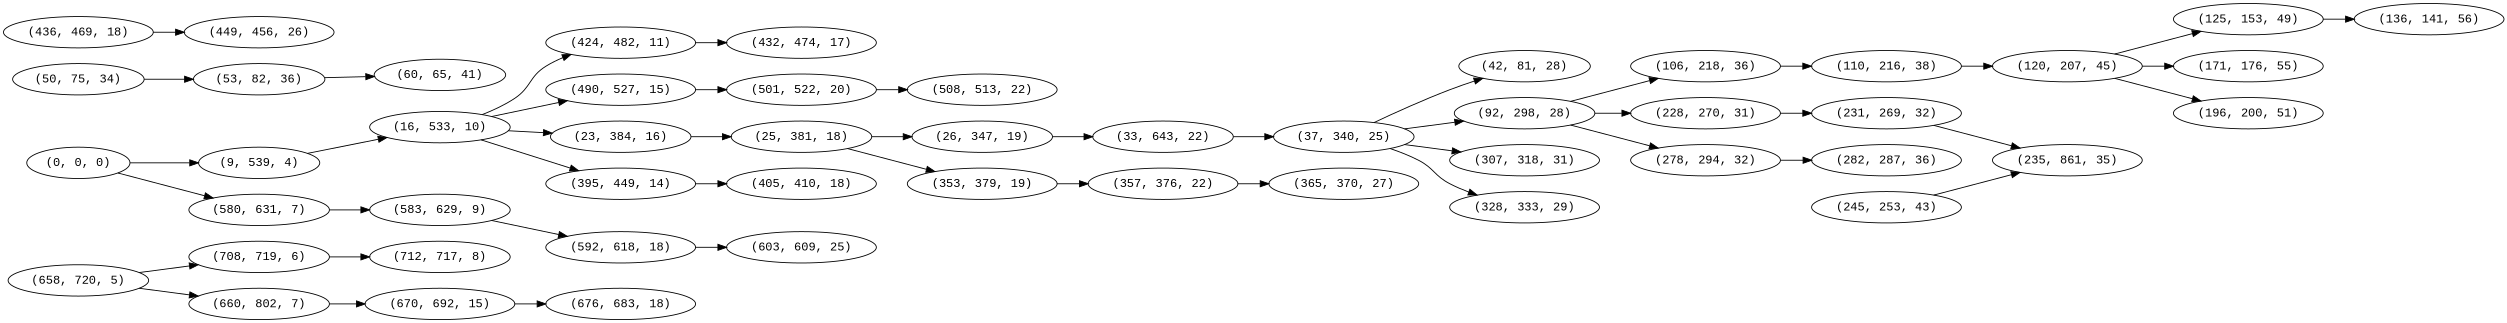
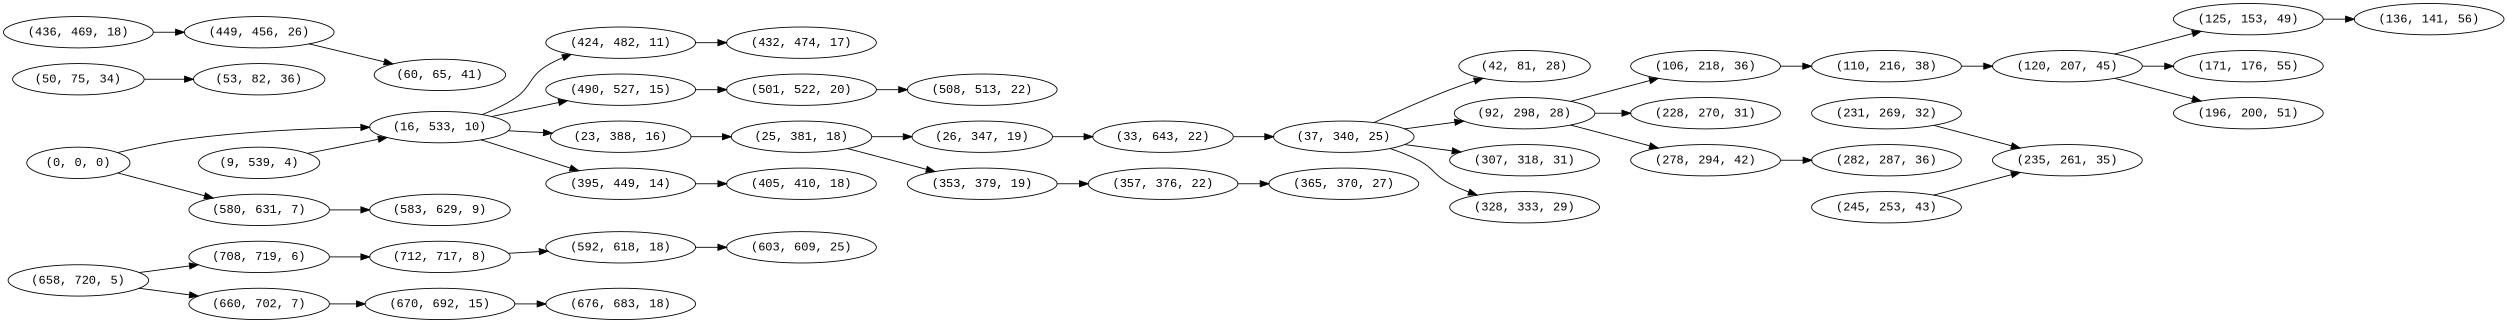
edge "(53, 82, 36)" -> "(60, 65, 41)": now "(449, 456, 26)" -> "(60, 65, 41)"
edge "(228, 270, 31)" -> "(231, 269, 32)": removed
node "(23, 384, 16)": label "(23, 384, 16)" -> "(23, 388, 16)"
node "(278, 294, 32)": label "(278, 294, 32)" -> "(278, 294, 42)"
node "(235, 861, 35)": label "(235, 861, 35)" -> "(235, 261, 35)"
edge "(0, 0, 0)" -> "(9, 539, 4)": now "(0, 0, 0)" -> "(16, 533, 10)"
edge "(583, 629, 9)" -> "(592, 618, 18)": now "(712, 717, 8)" -> "(592, 618, 18)"
node "(660, 802, 7)": label "(660, 802, 7)" -> "(660, 702, 7)"
